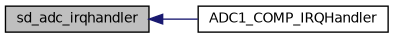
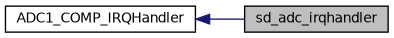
edge "ADC1_COMP_IRQHandler" -> "sd_adc_irqhandler": reversed
